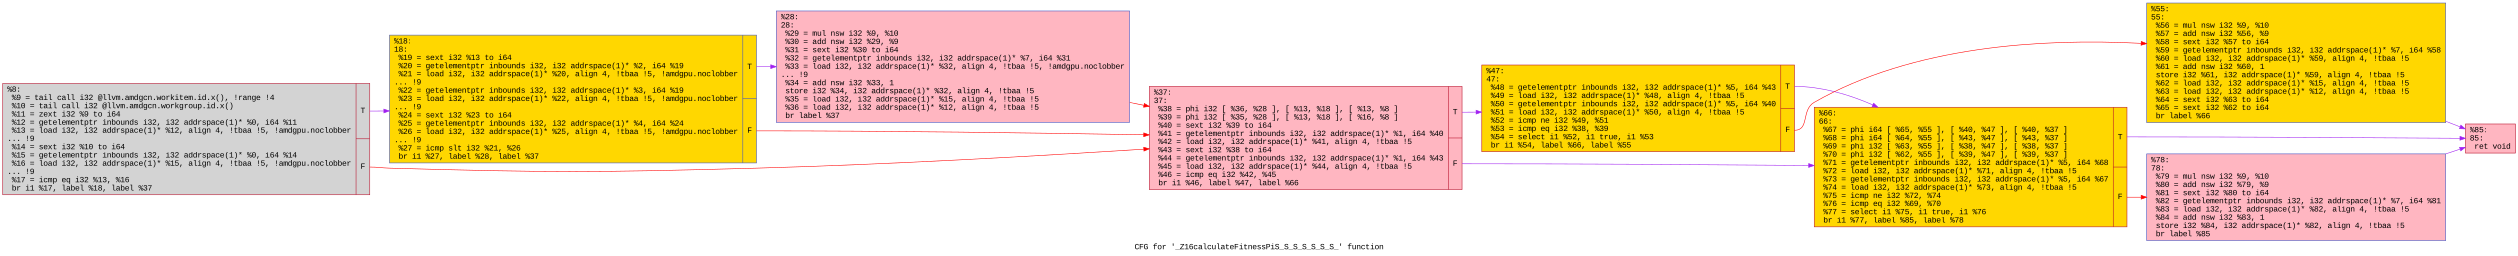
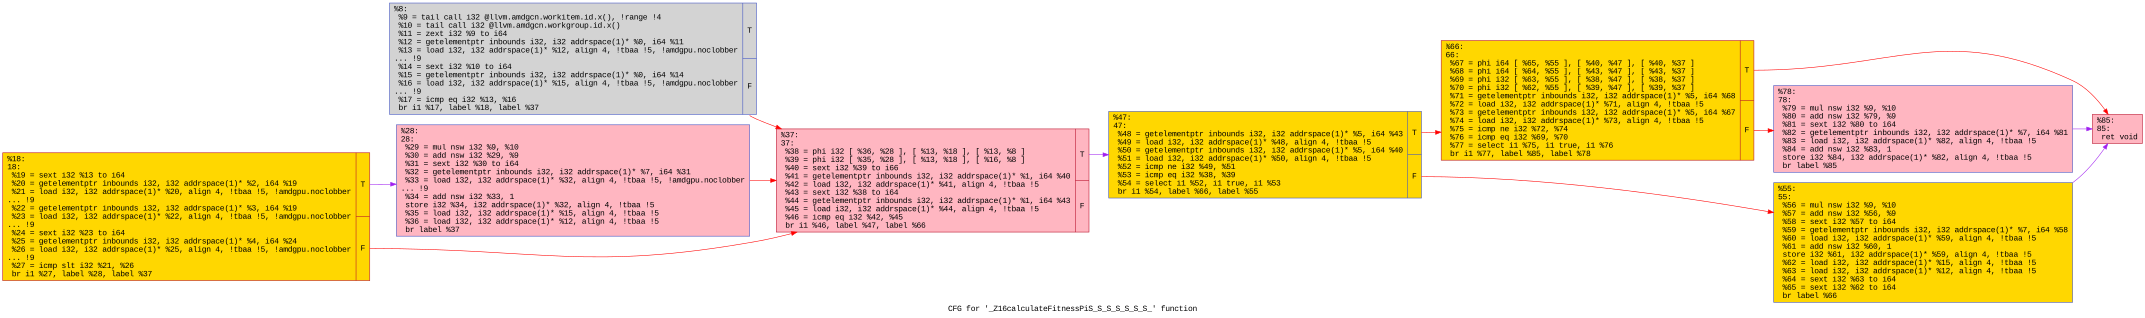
edge "%47:" -> "%66:": color purple -> red
node "%18:": color #3d50c3ff -> #b70d28ff
node "%47:": color #b70d28ff -> #3d50c3ff
edge "%8:" -> "%18:": removed
node "%37:": text "%40 = sext i32 %39 to i64" -> "%40 = sext i32 %39 to i66"
edge "%66:" -> "%85:": color purple -> red
node "%8:": color #b70d28ff -> #3d50c3ff
edge "%37:" -> "%66:": removed
